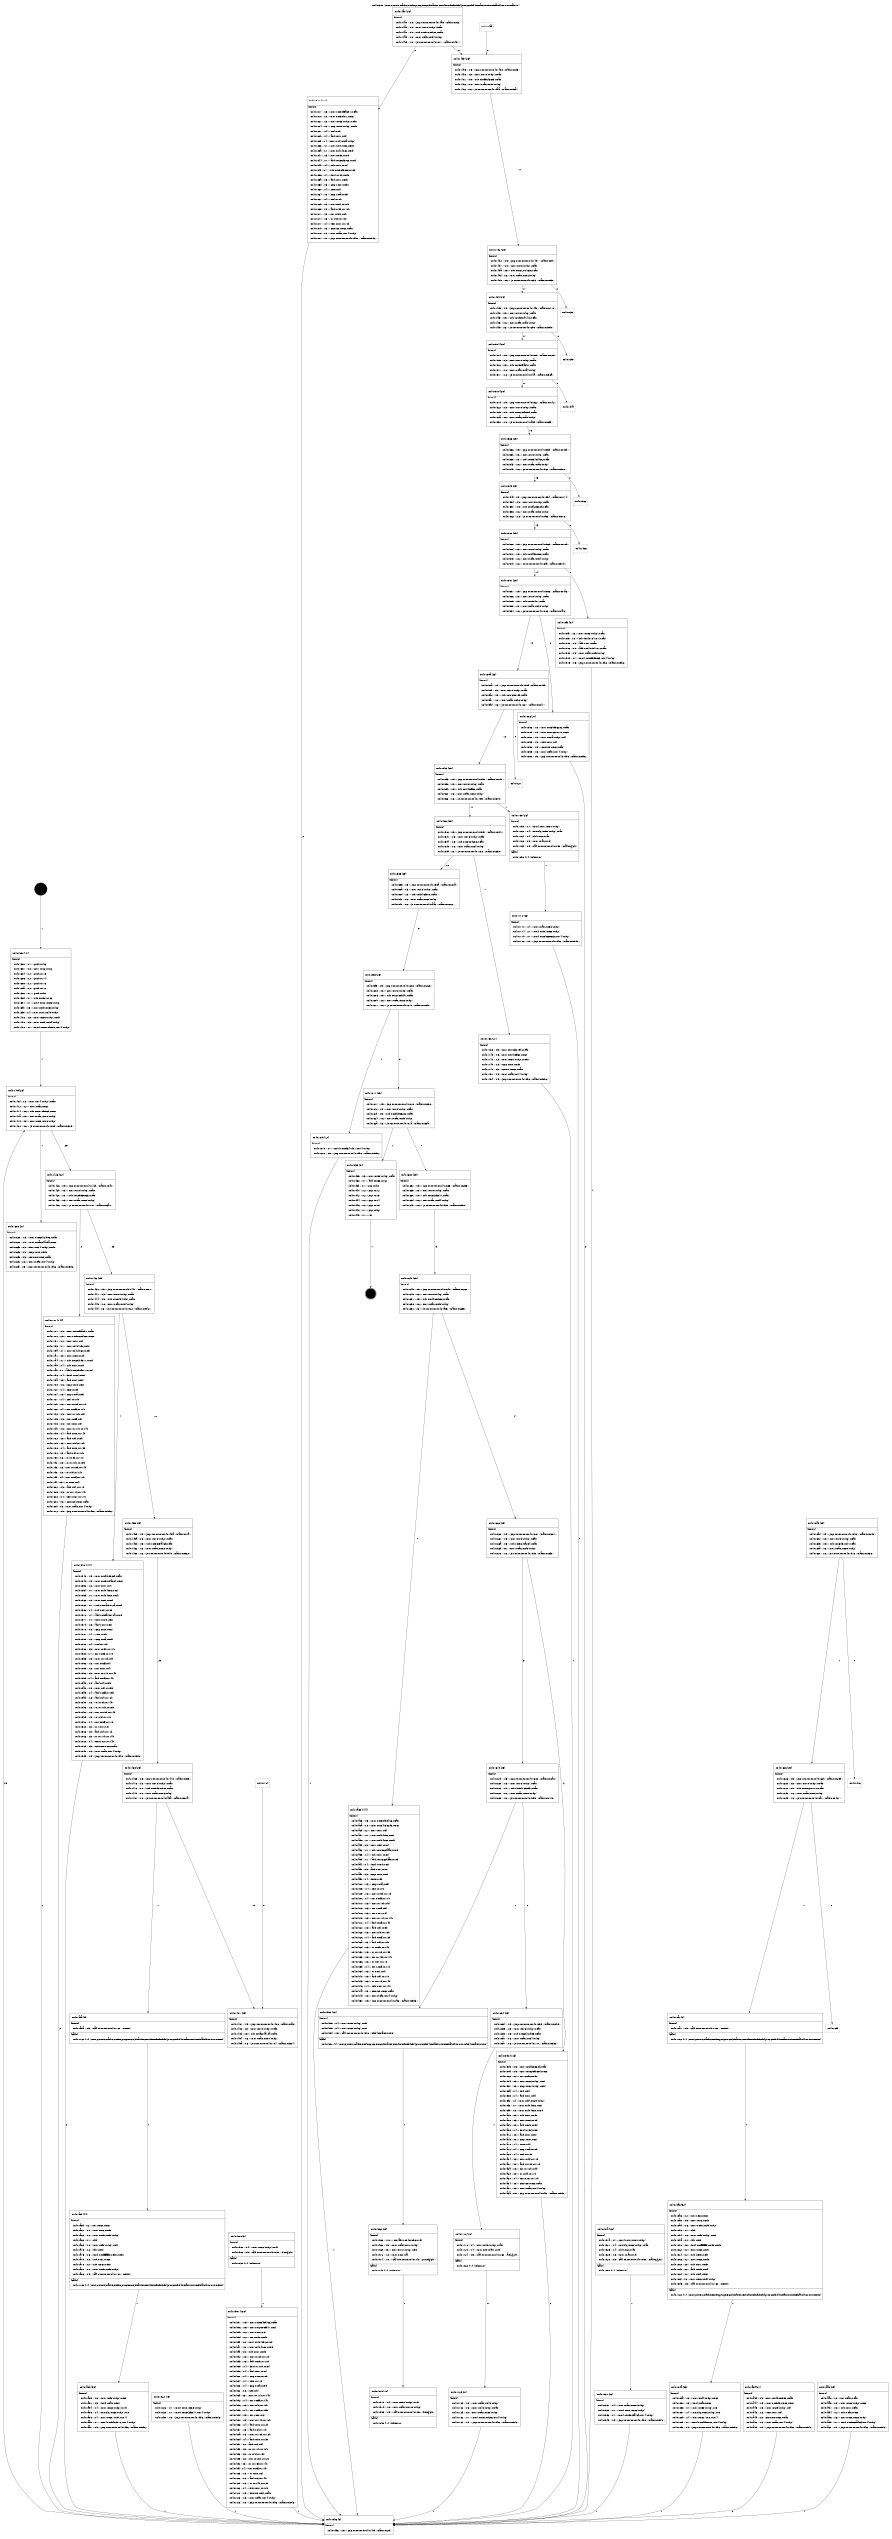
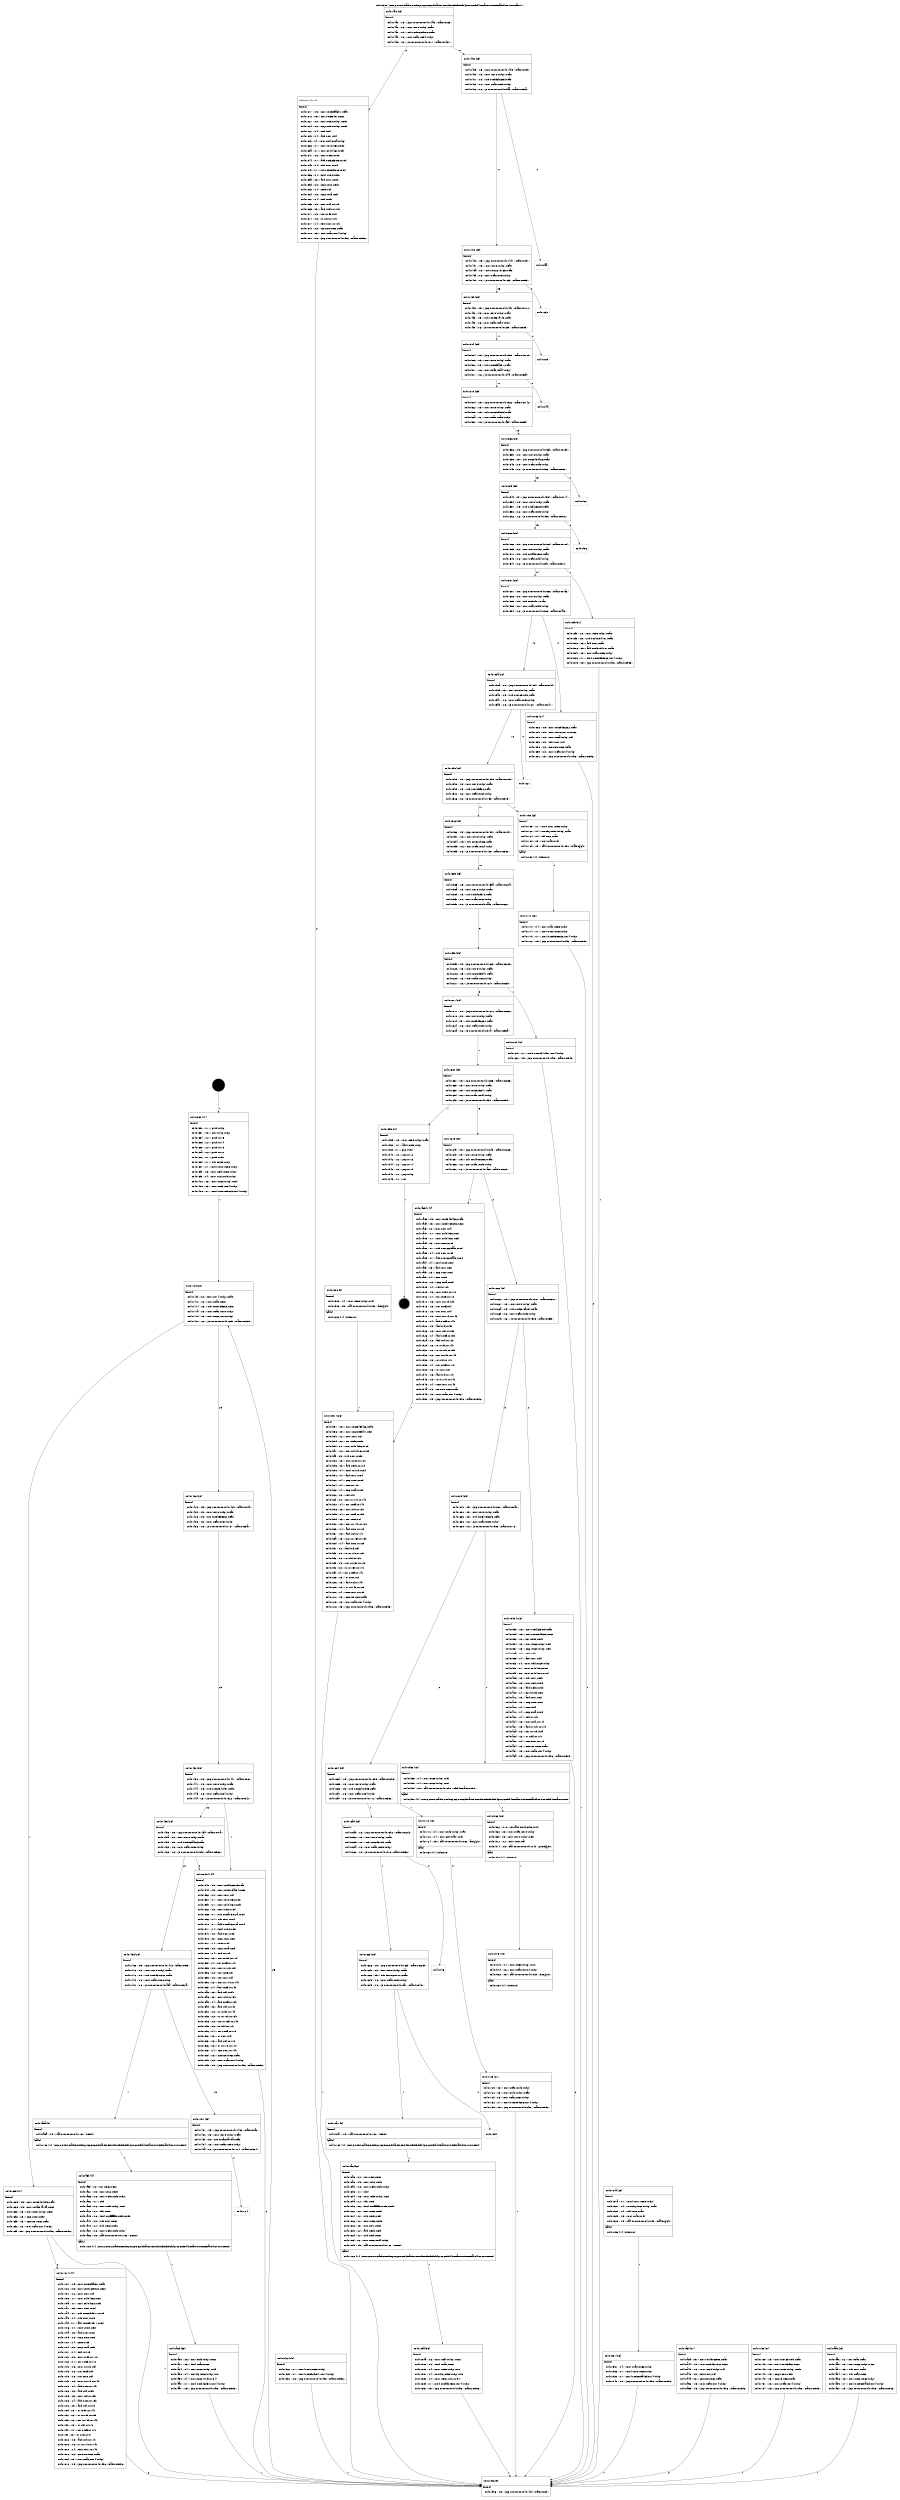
edge "0x401daa" -> "0x4014b9 [25]": reversed
edge "0x4014d2 [25]" -> "0x4014eb [25]": label " 17" -> " 25"
edge "0x4015cc [25]" -> "0x40173e [27]": removed, label "1"
edge "0x401617 [25]" -> "0x401d35 [21]": now "0x401630 [25]" -> "0x401d35 [21]"
edge "0x401426 [22]" -> "0x401787 [144]": now "0x4016e9 [27]" -> "0x401787 [144]"
edge "0x401694 [25]" -> "0x4016ad [25]": added, label "1"
edge "0x401455 [25]" -> "0x401948 [144]": added, label "2"
edge "0x401704" -> "0x401487 [25]": reversed
edge "0x401ac5 [144]" -> "0x401db6 [5]": now "0x401ac5 [144]" -> "0x401b91 [138]"
